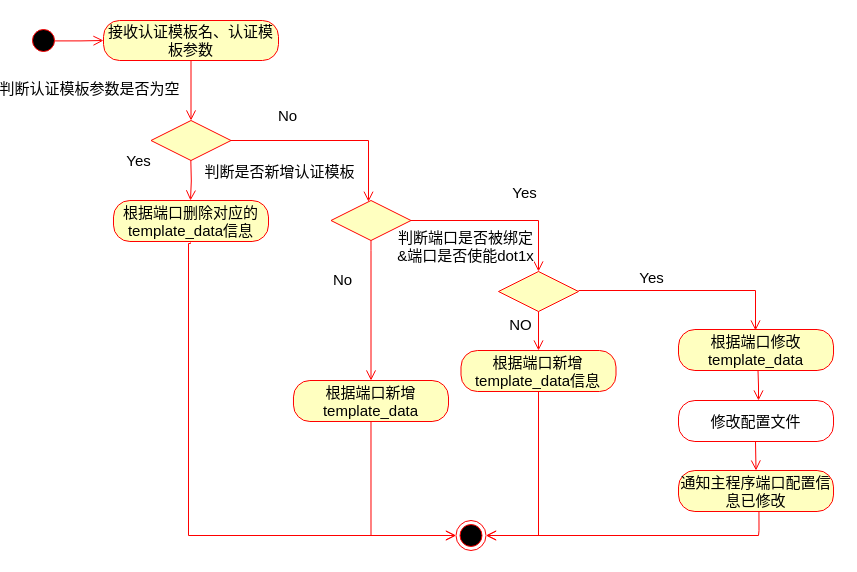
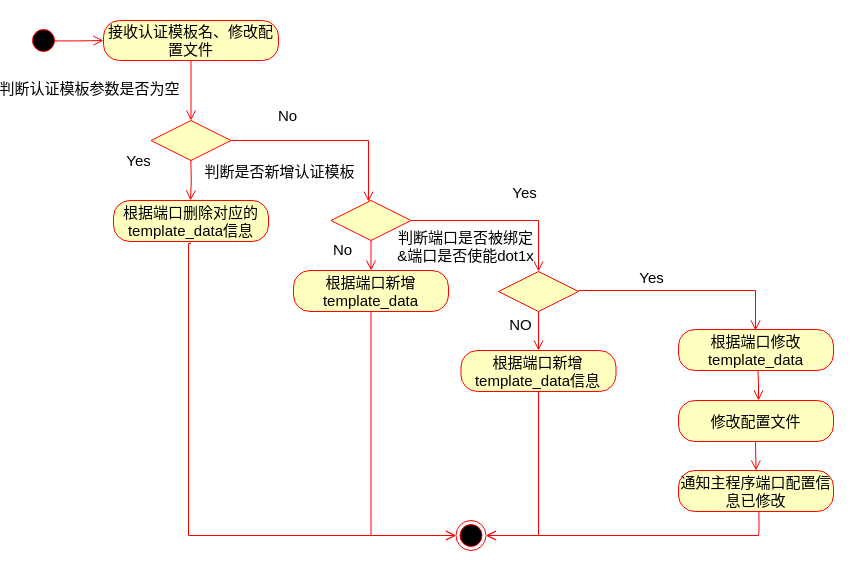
node "接收认证模板名、认证模板参数": label "接收认证模板名、认证模板参数" -> "接收认证模板名、修改配置文件"
node "根据端口新增template_data": moved (371, 401) -> (371, 291)
node "修改配置文件": fillcolor #ffffff -> #ffffc0
